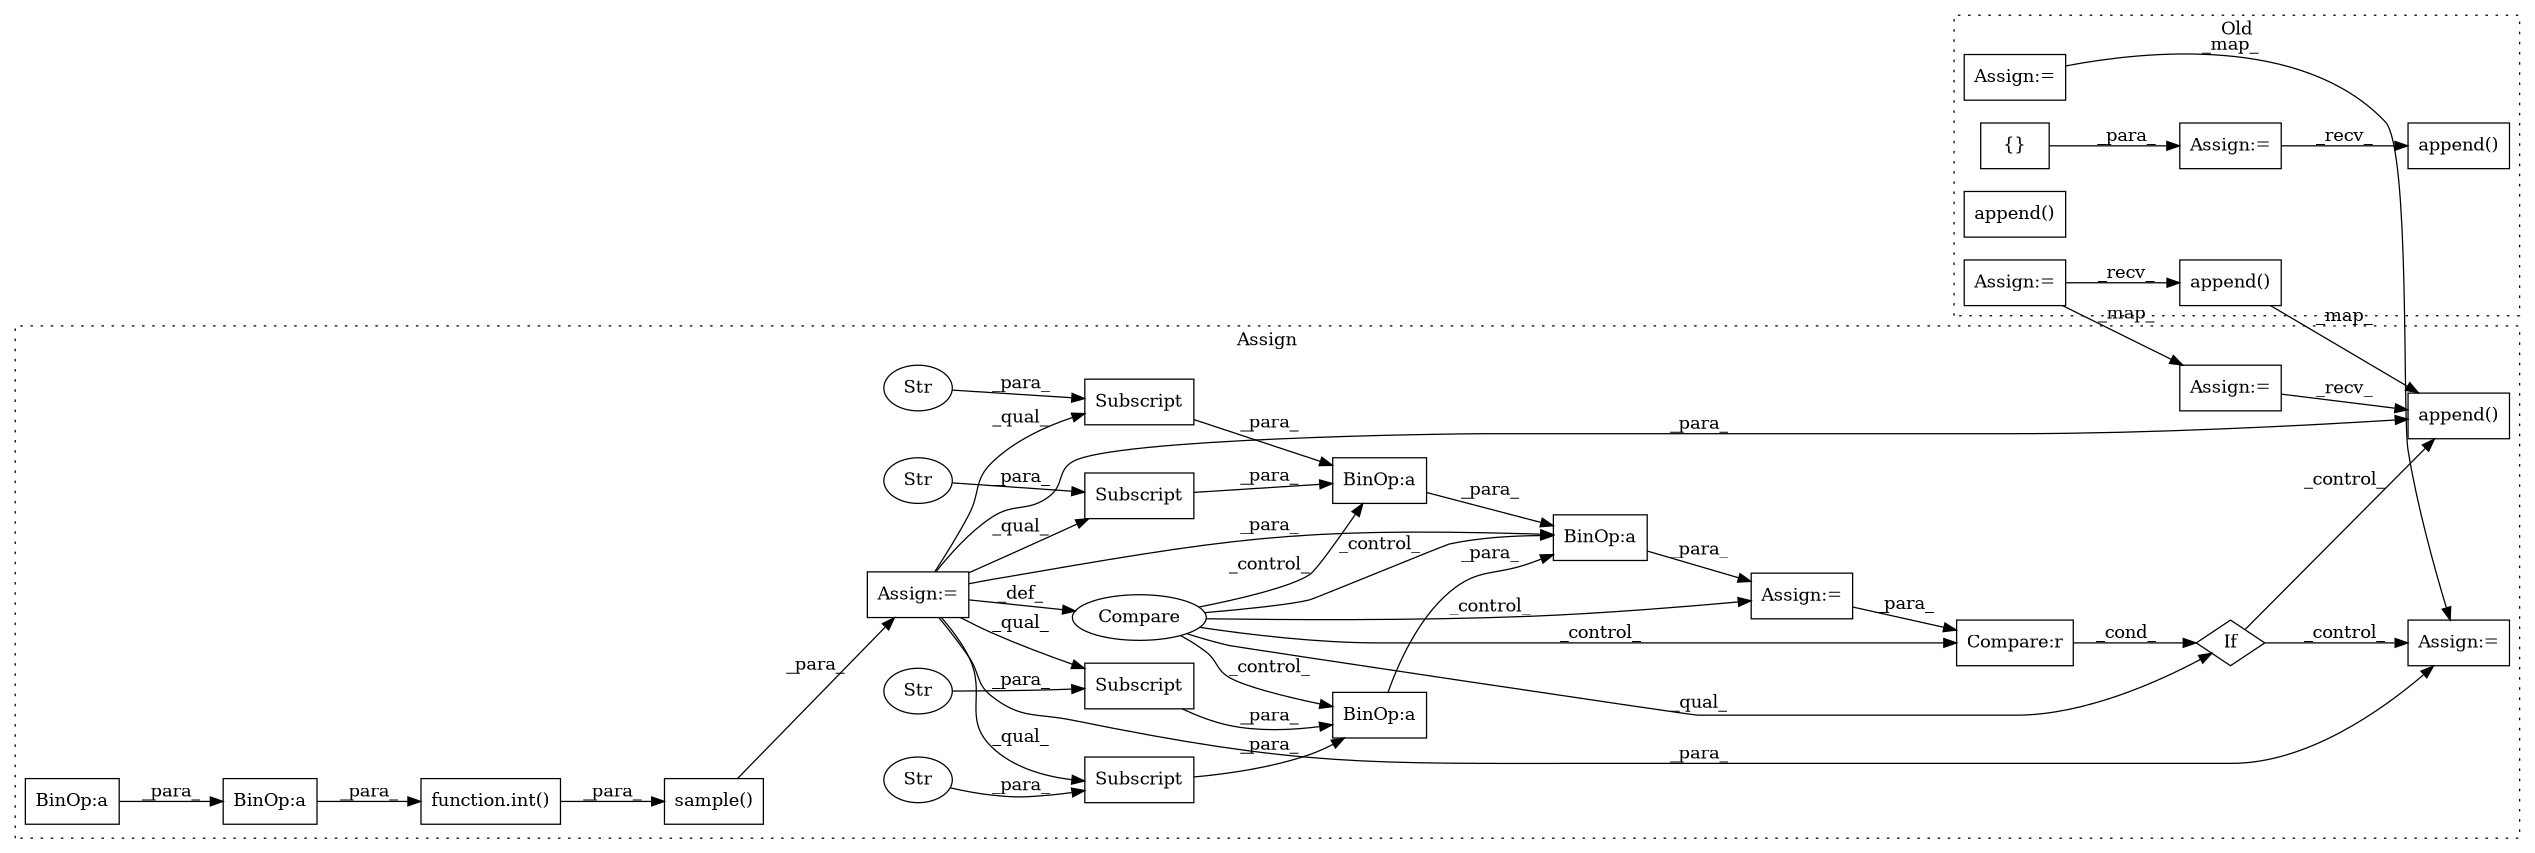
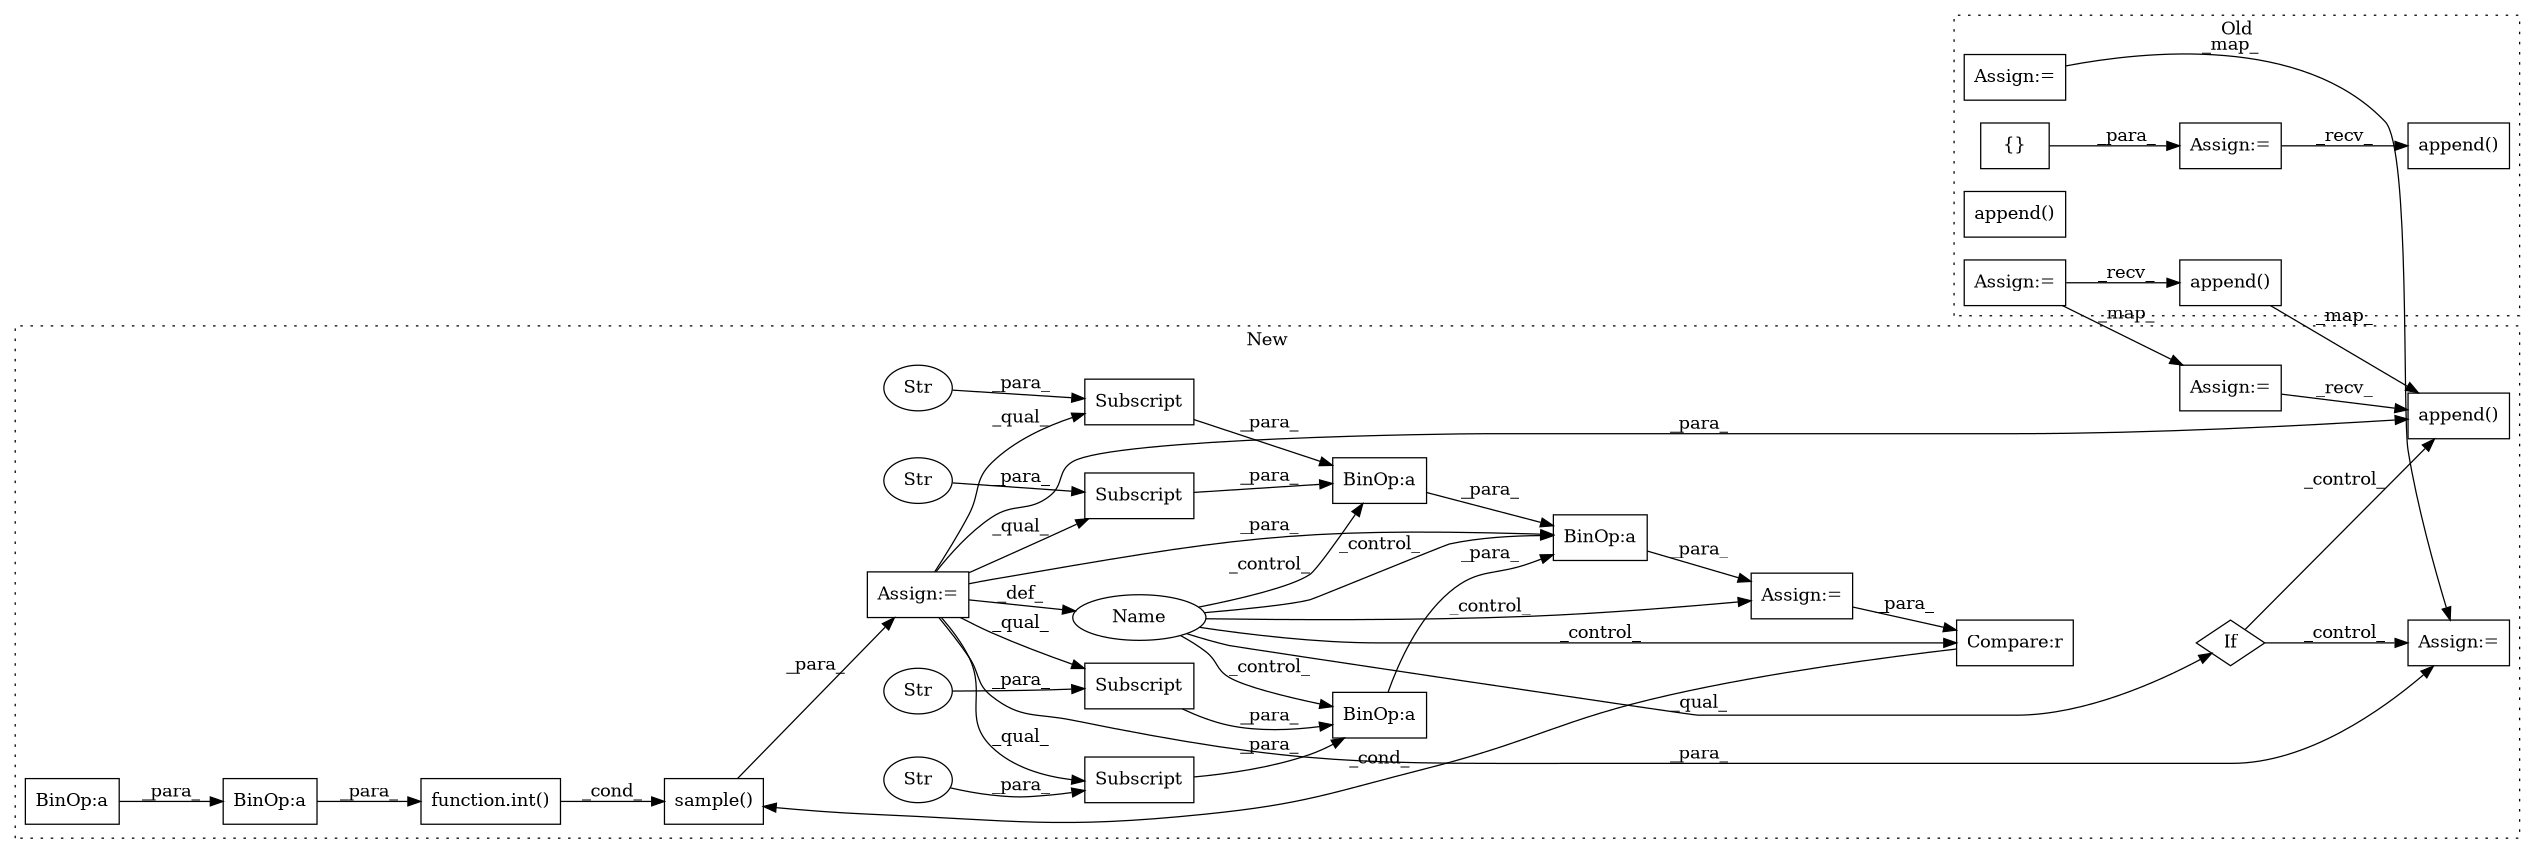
cluster "Assign": label "Assign" -> "New"
node "Compare": label "Compare" -> "Name"
edge "Compare:r" -> "If": now "Compare:r" -> "sample()"
edge "function.int()" -> "sample()": label "_para_" -> "_cond_"
